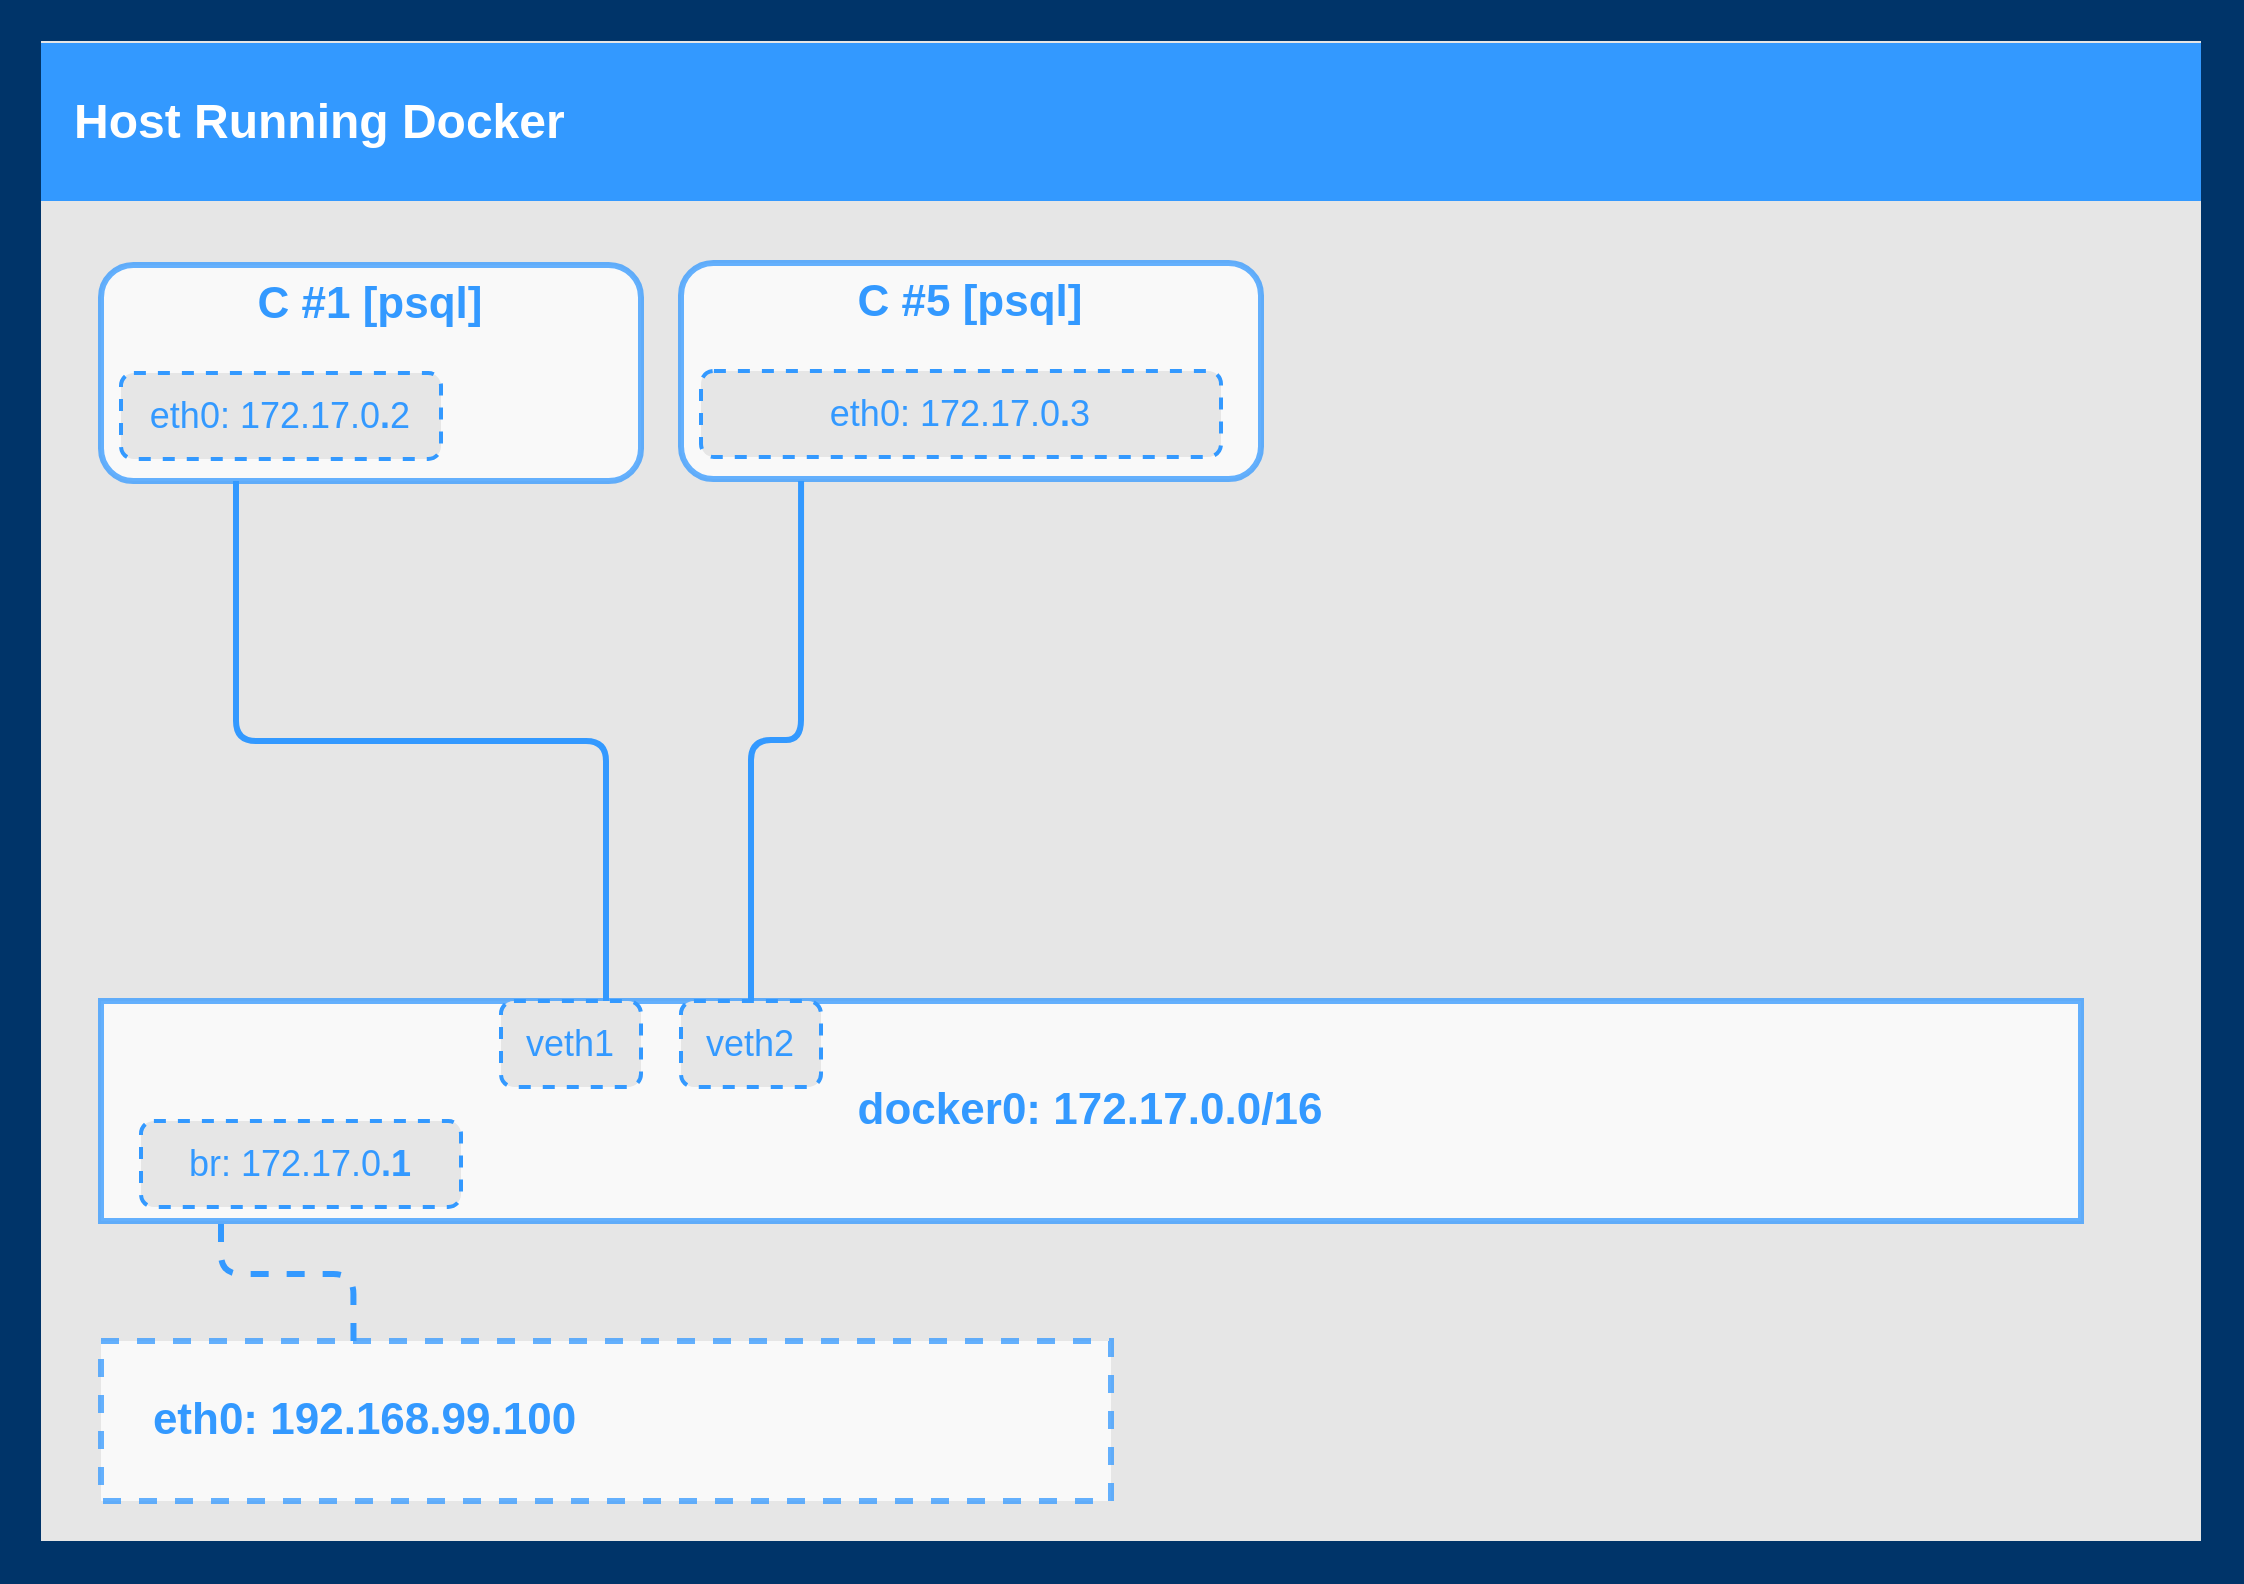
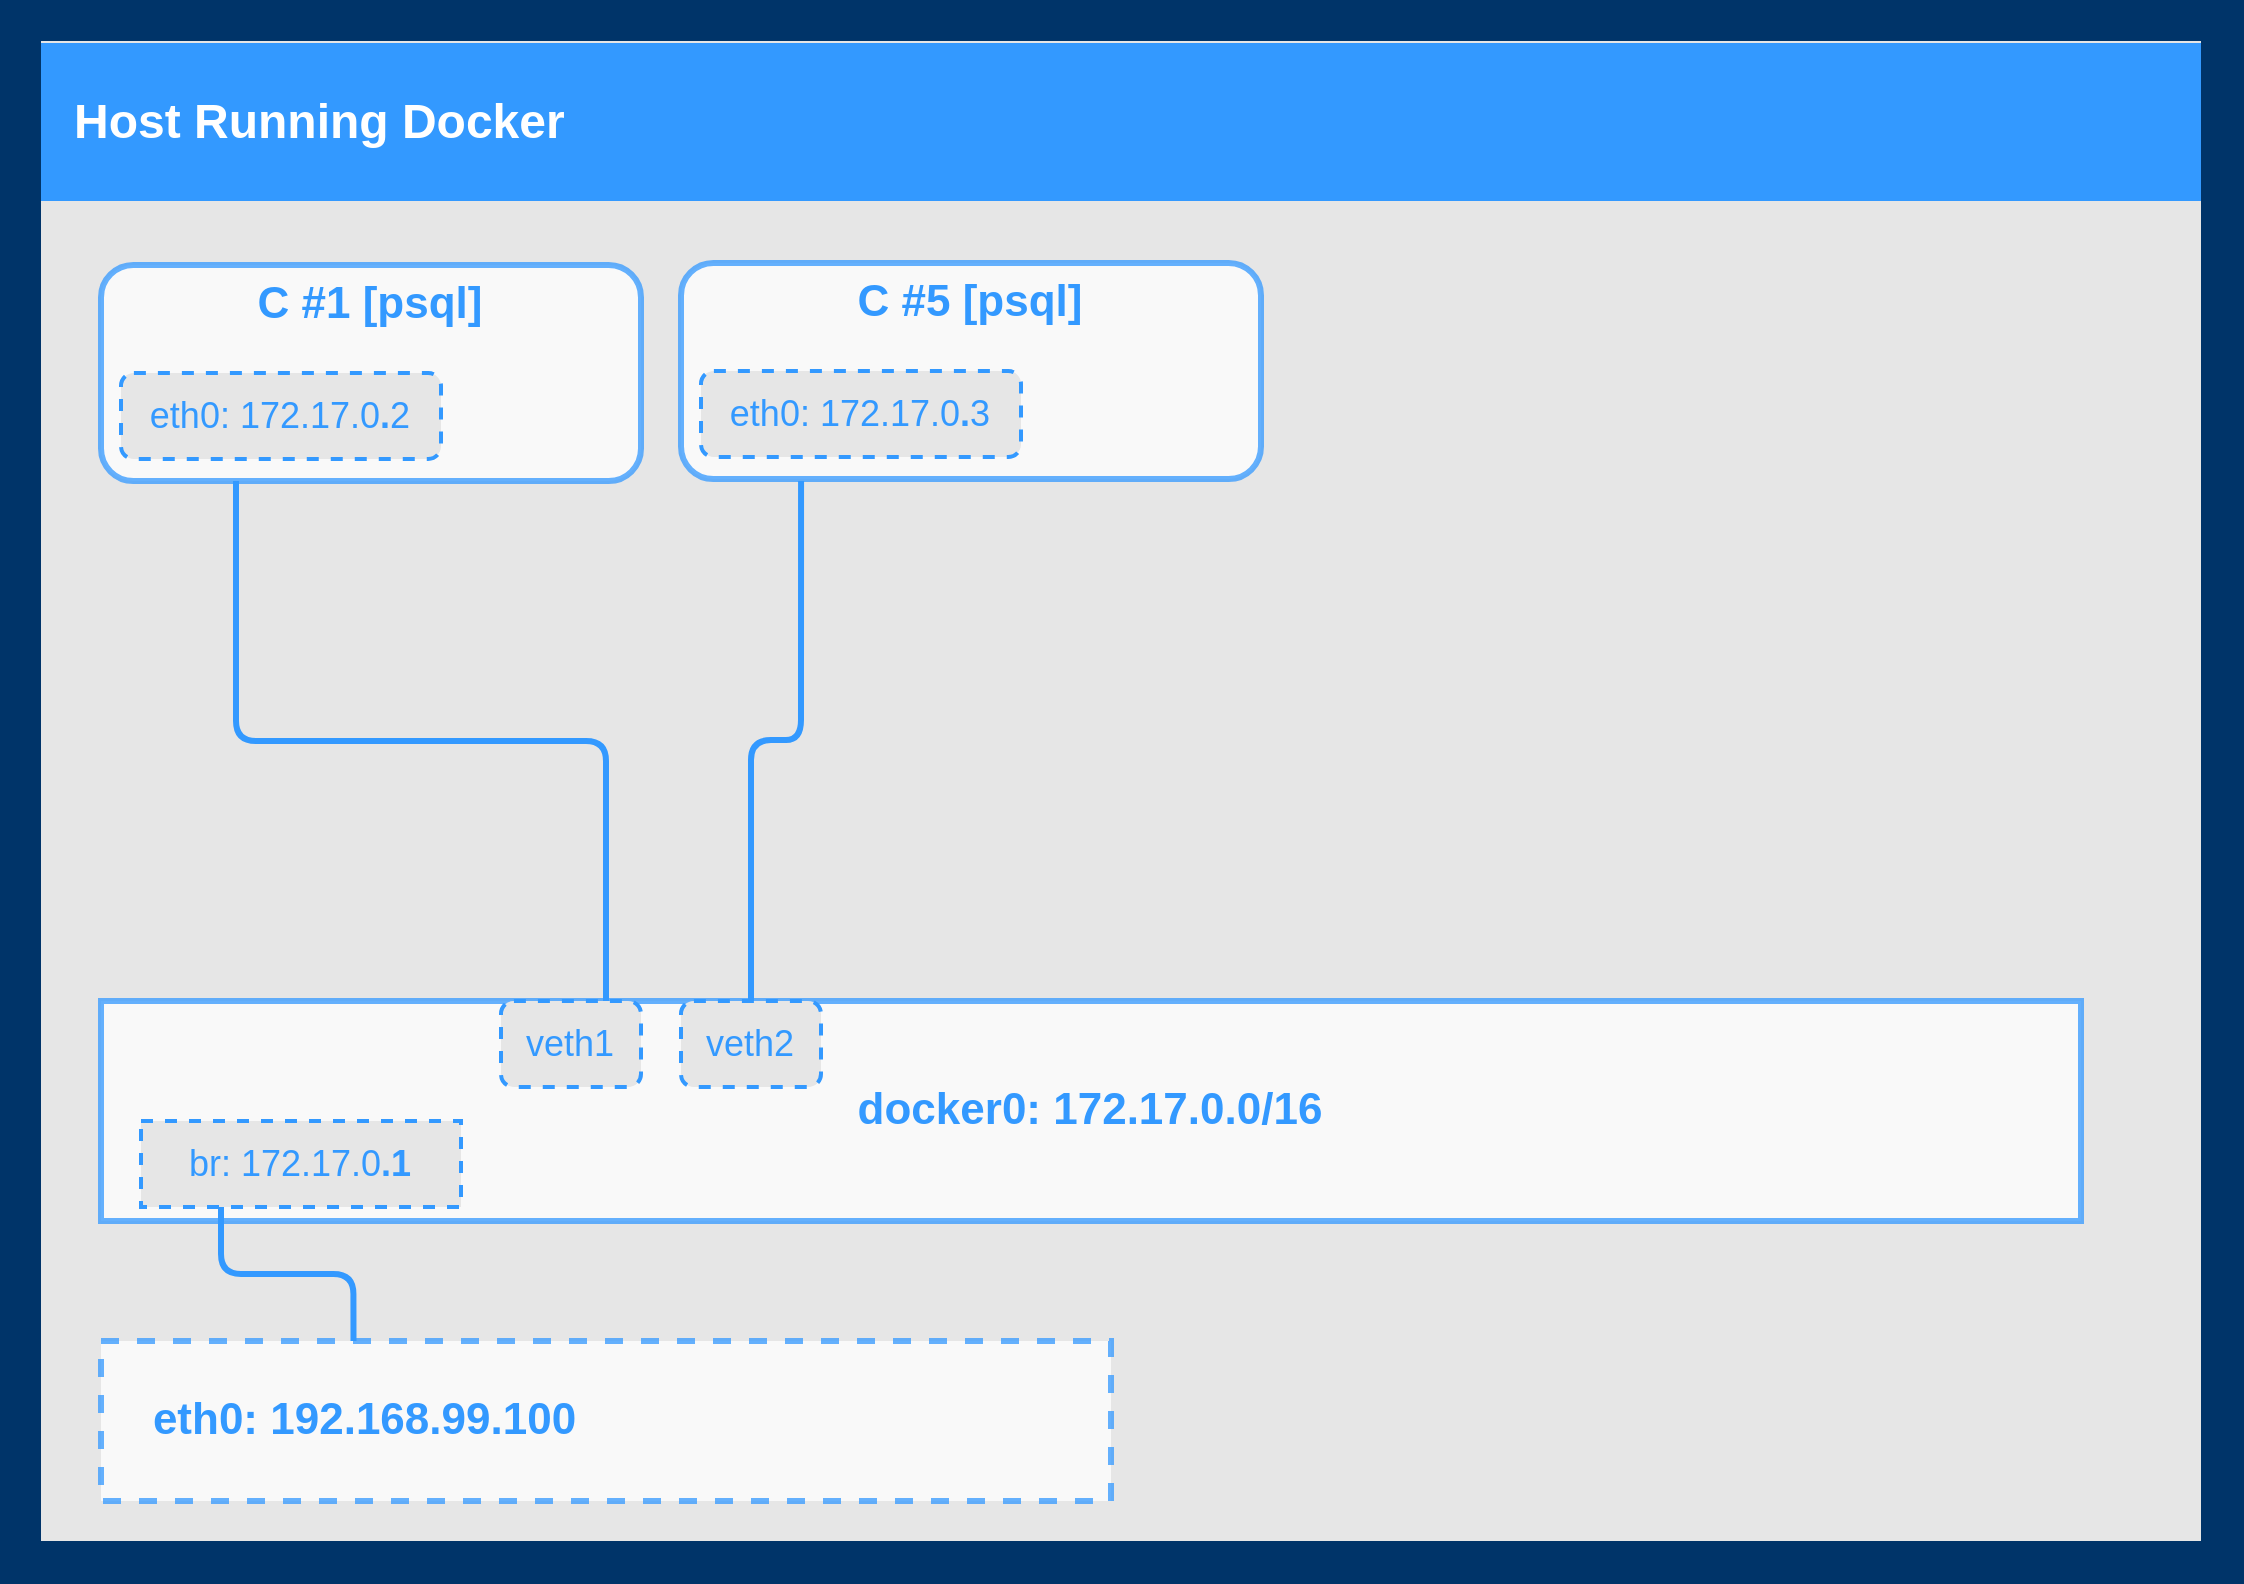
node "eth0: 172.17.0.3": size 520x86 -> 320x86
node "br: 172.17.0.1": shape rounded rectangle -> rectangle
edge "br: 172.17.0.1" -- "eth0: 192.168.99.100": style dashed -> solid
